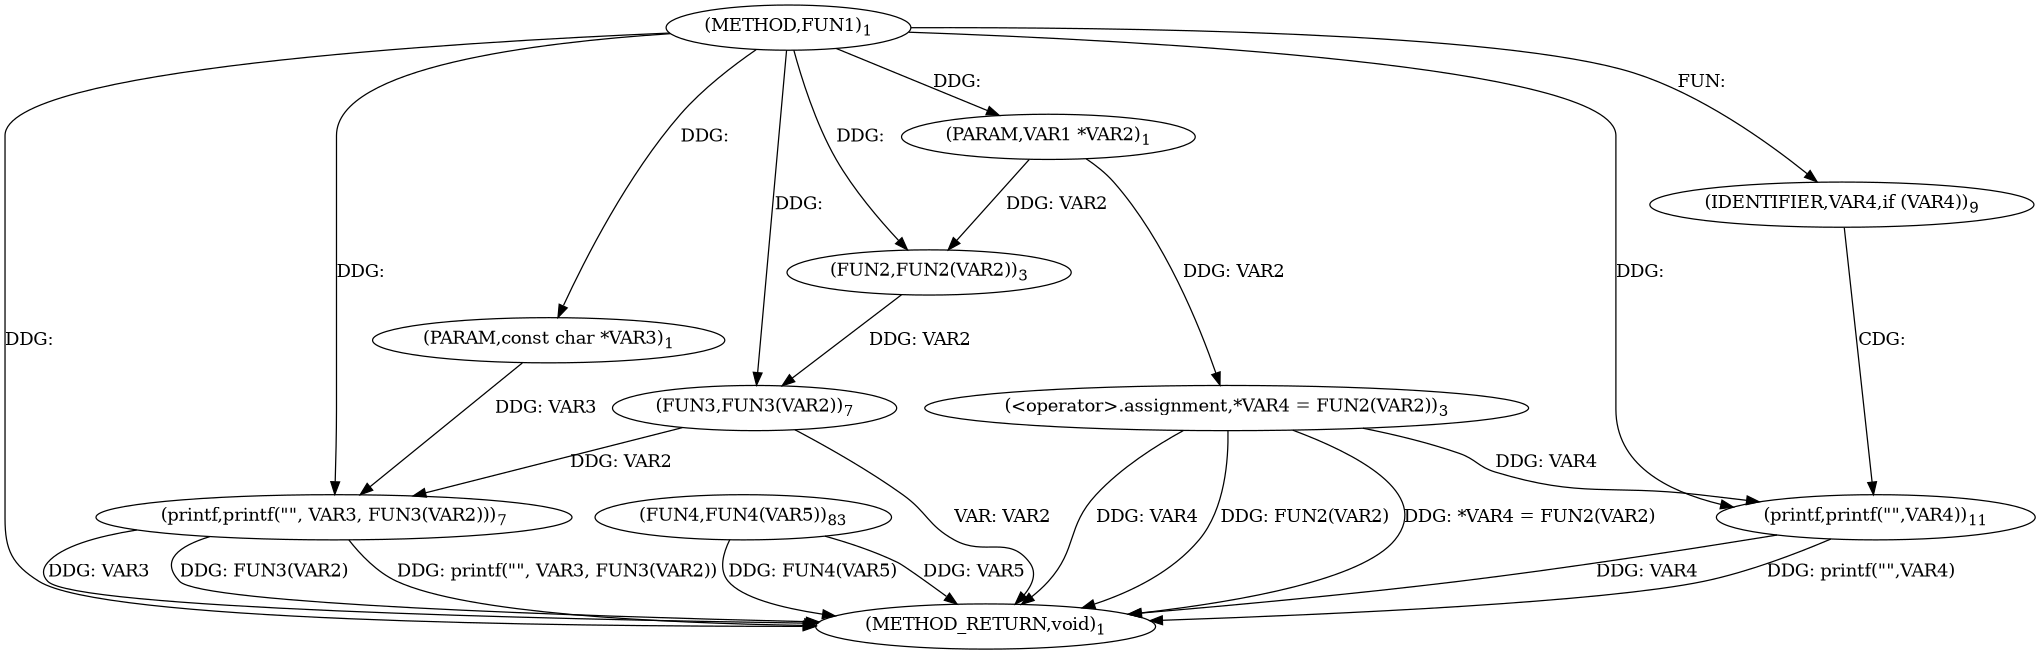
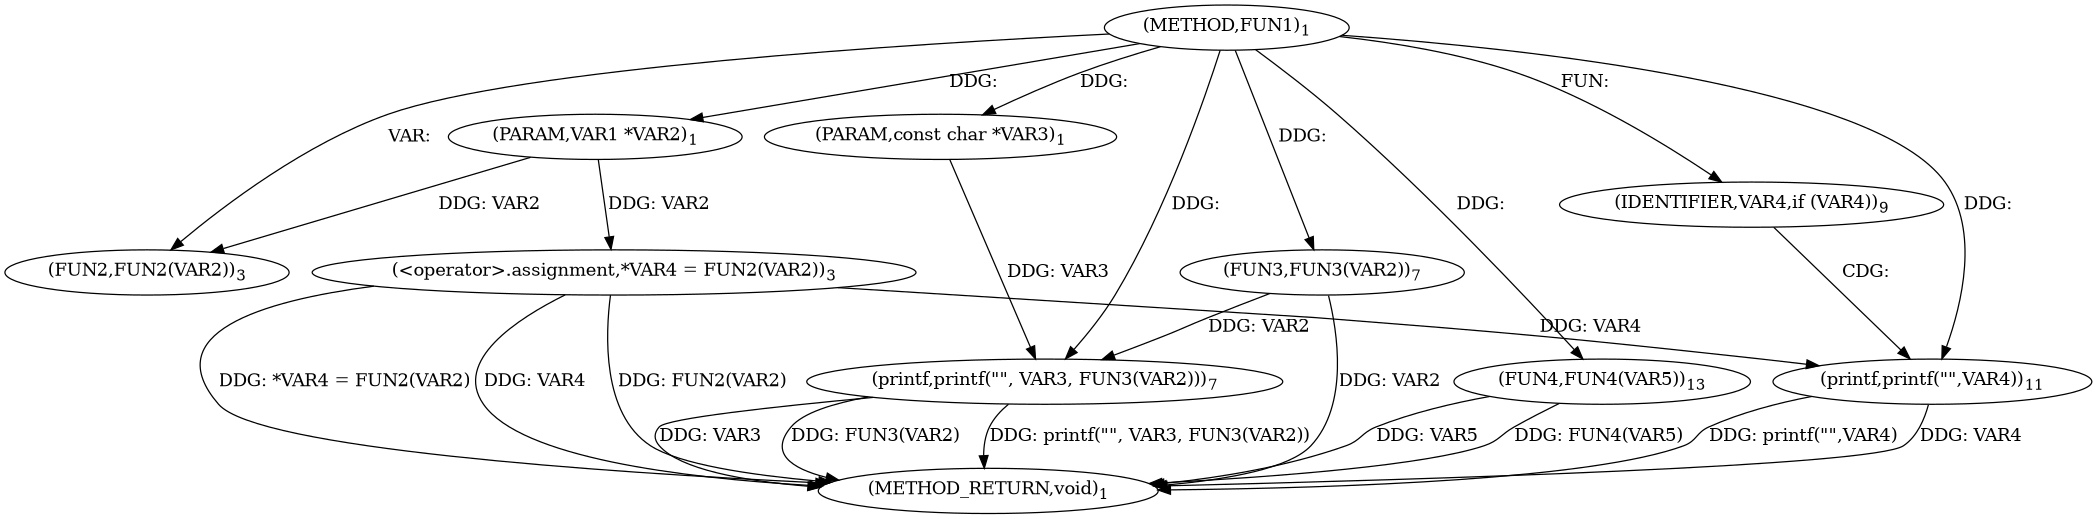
edge "(METHOD,FUN1)" -> "(FUN2,FUN2(VAR2))": label "DDG: " -> "VAR: "
edge "(FUN2,FUN2(VAR2))" -> "(FUN3,FUN3(VAR2))": removed, label "DDG: VAR2"
edge "(METHOD,FUN1)" -> "(METHOD_RETURN,void)": now "(METHOD,FUN1)" -> "(FUN4,FUN4(VAR5))"
node "(FUN4,FUN4(VAR5))": text "83" -> "13"
edge "(FUN3,FUN3(VAR2))" -> "(METHOD_RETURN,void)": label "VAR: VAR2" -> "DDG: VAR2"
